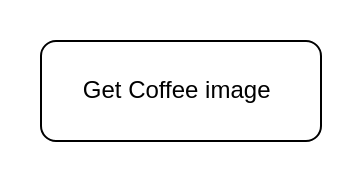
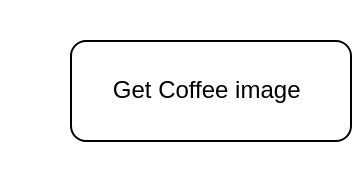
node "Get Coffee image": moved (181, 91) -> (211, 91)
